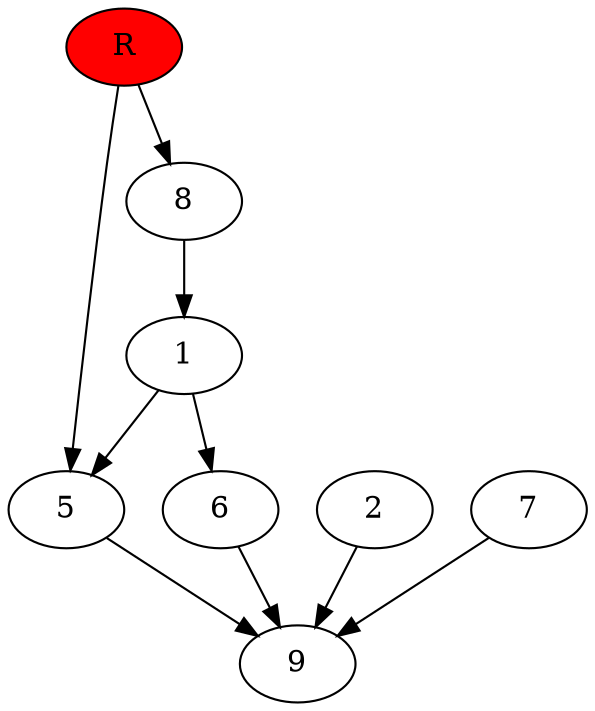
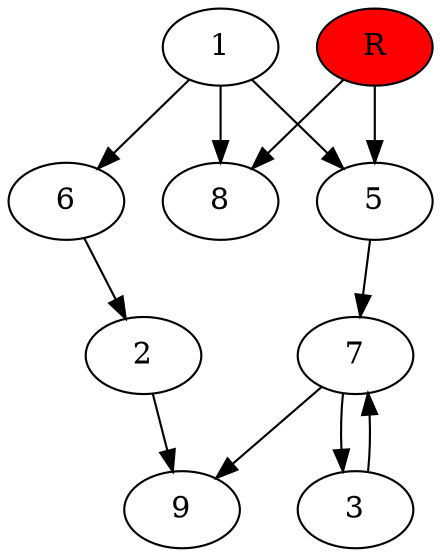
edge "8" -> "1": reversed
node "3": added
edge "6" -> "9": now "6" -> "2"
edge "5" -> "9": now "5" -> "7"
